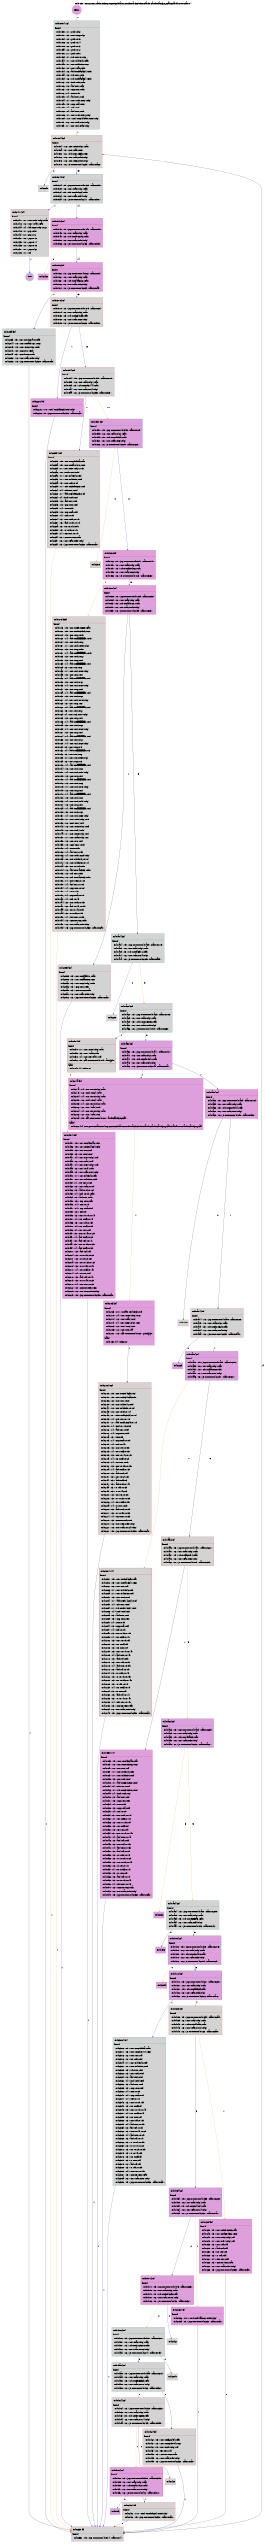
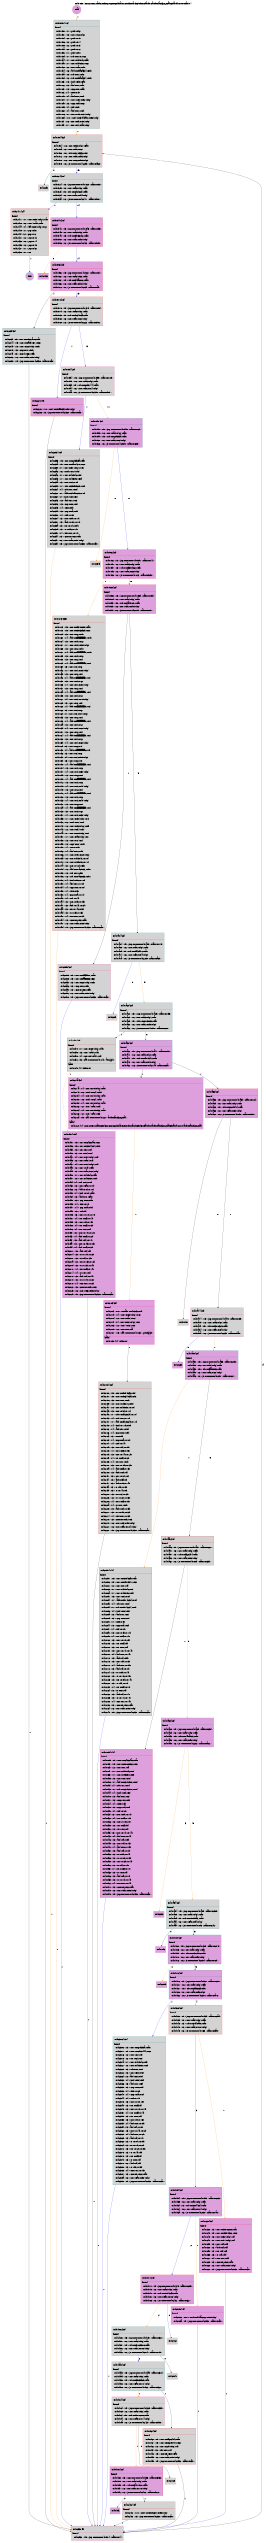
node "Entry": label "Entry" -> "Final"
